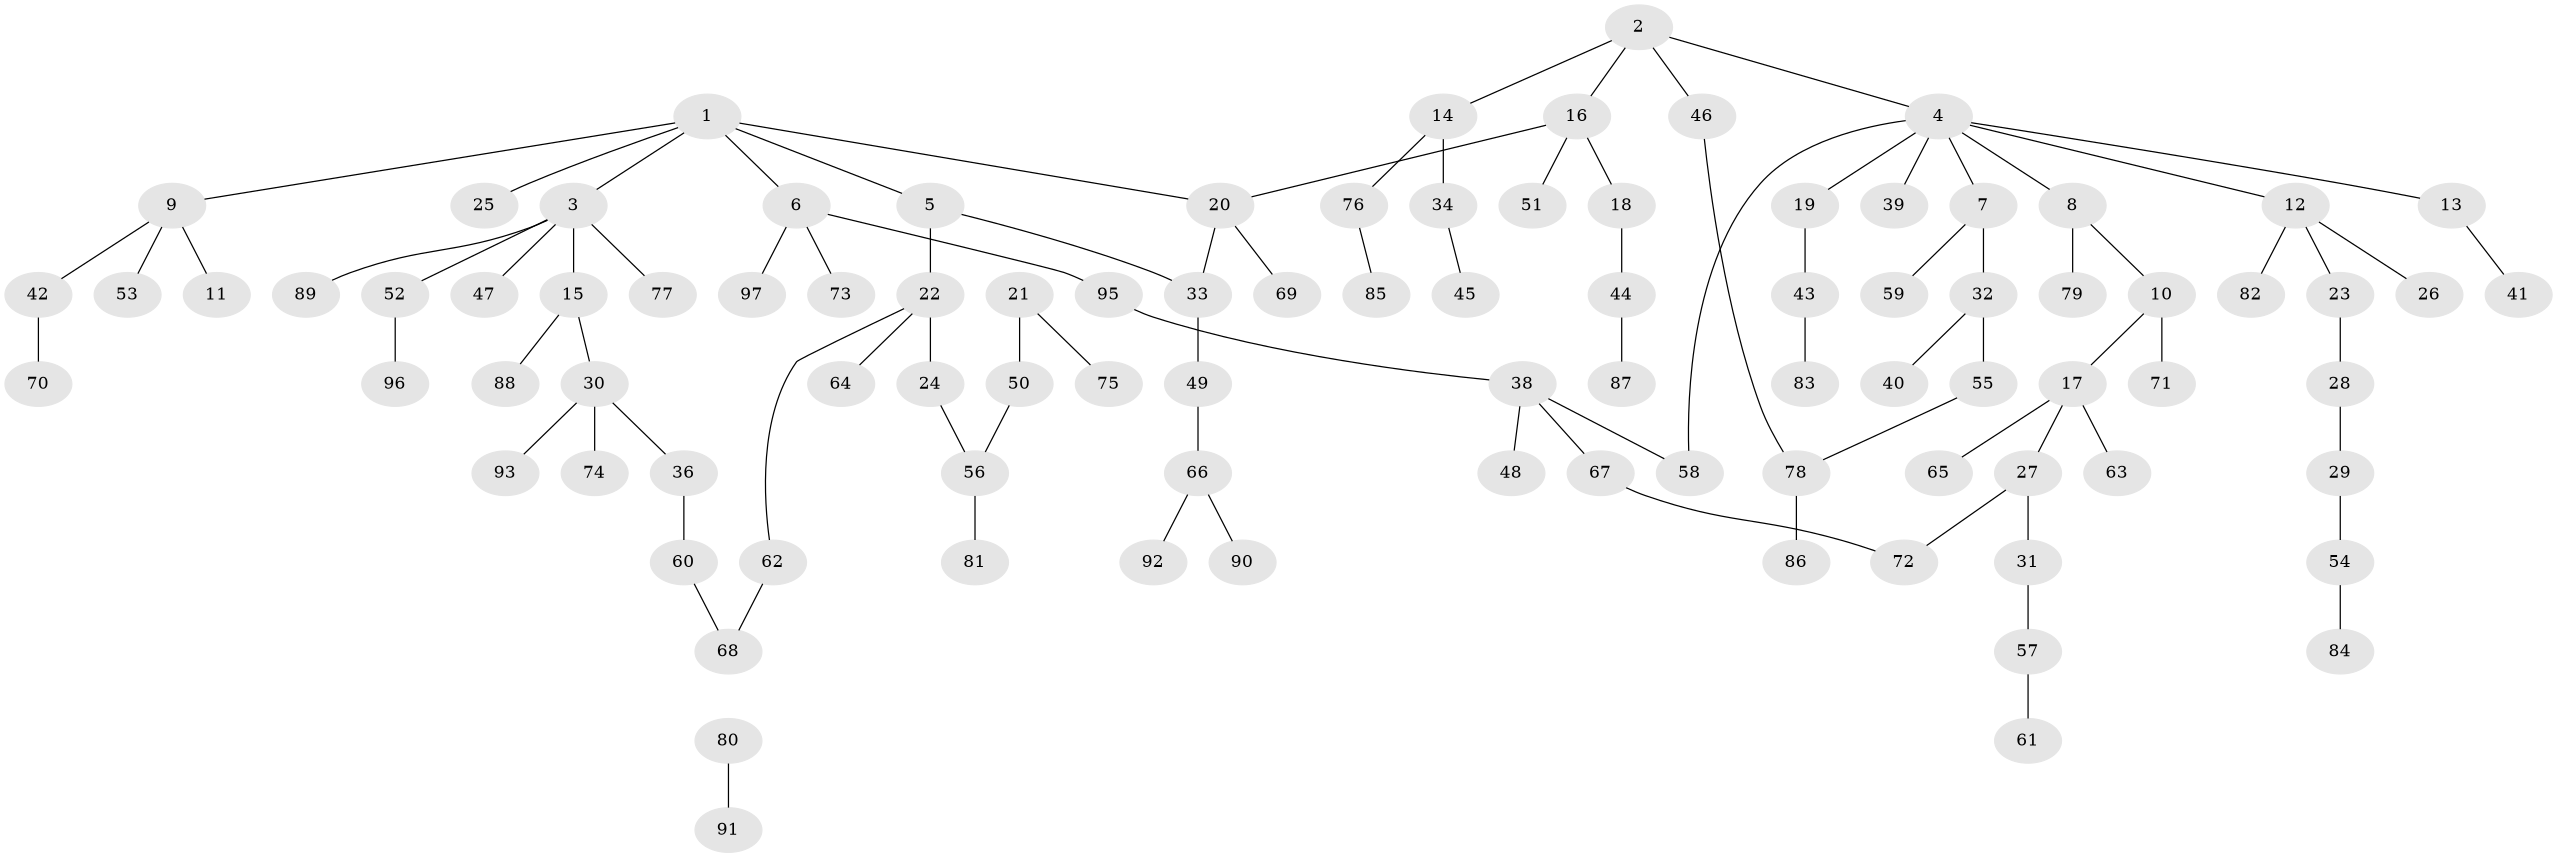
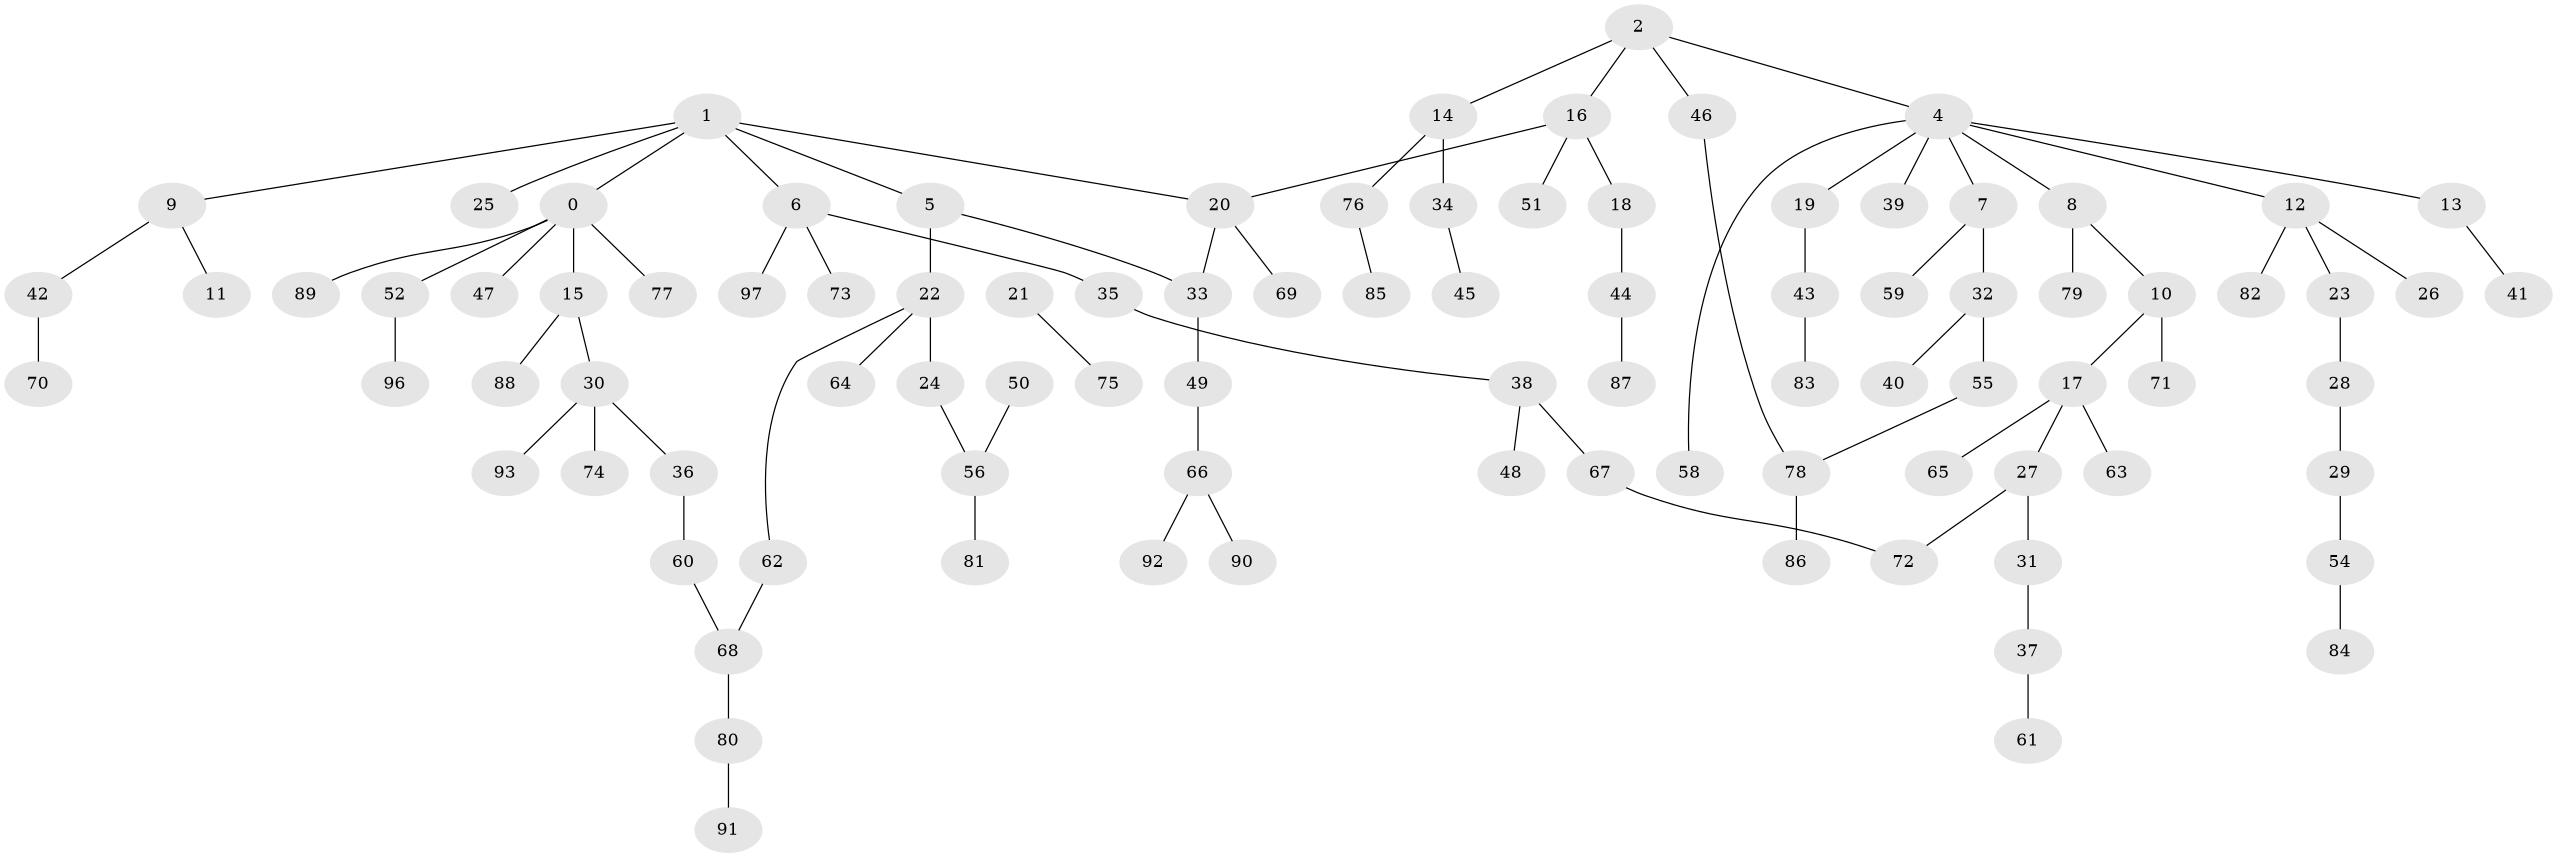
node "3": label "3" -> "0"
node "53": removed
node "95": label "95" -> "35"
edge "21" -- "50": removed
edge "38" -- "58": removed
node "57": label "57" -> "37"
edge "68" -- "80": added
